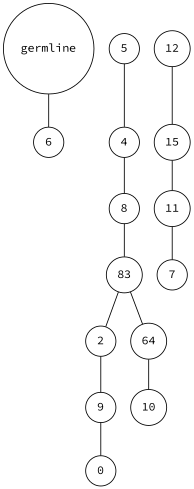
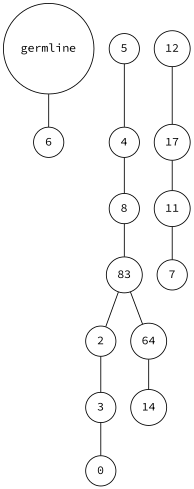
node "15": label "15" -> "17"
node "9": label "9" -> "3"
node "10": label "10" -> "14"
